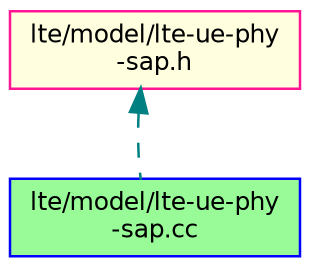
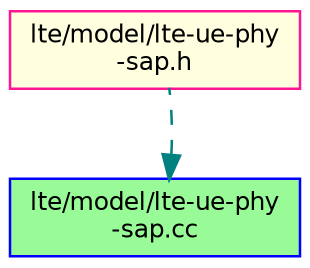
edge "lte/model/lte-ue-phy -sap.cc" -> "lte/model/lte-ue-phy -sap.h": reversed
